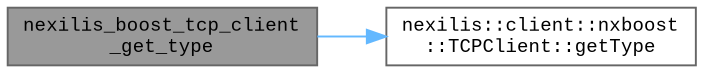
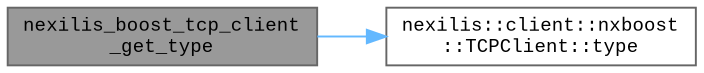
node "nexilis::client::nxboost ::TCPClient::getType": label "nexilis::client::nxboost ::TCPClient::getType" -> "nexilis::client::nxboost ::TCPClient::type"
